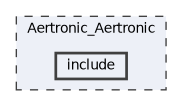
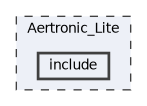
cluster "Aertronic_Aertronic": label "Aertronic_Aertronic" -> "Aertronic_Lite"
